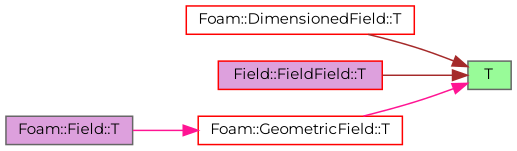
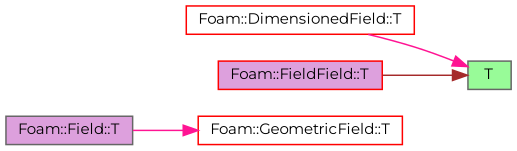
edge "Foam::DimensionedField::T" -> "T": color brown -> deeppink
node "Field::FieldField::T": label "Field::FieldField::T" -> "Foam::FieldField::T"
edge "Foam::GeometricField::T" -> "T": removed
